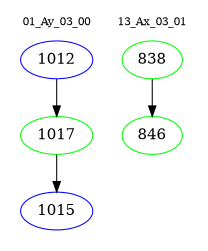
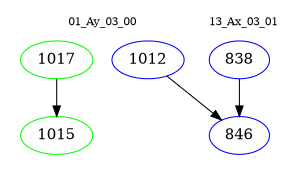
node "838": color green -> blue
edge "1012" -> "1017": now "1012" -> "846"
node "846": color green -> blue
node "1015": color blue -> green
